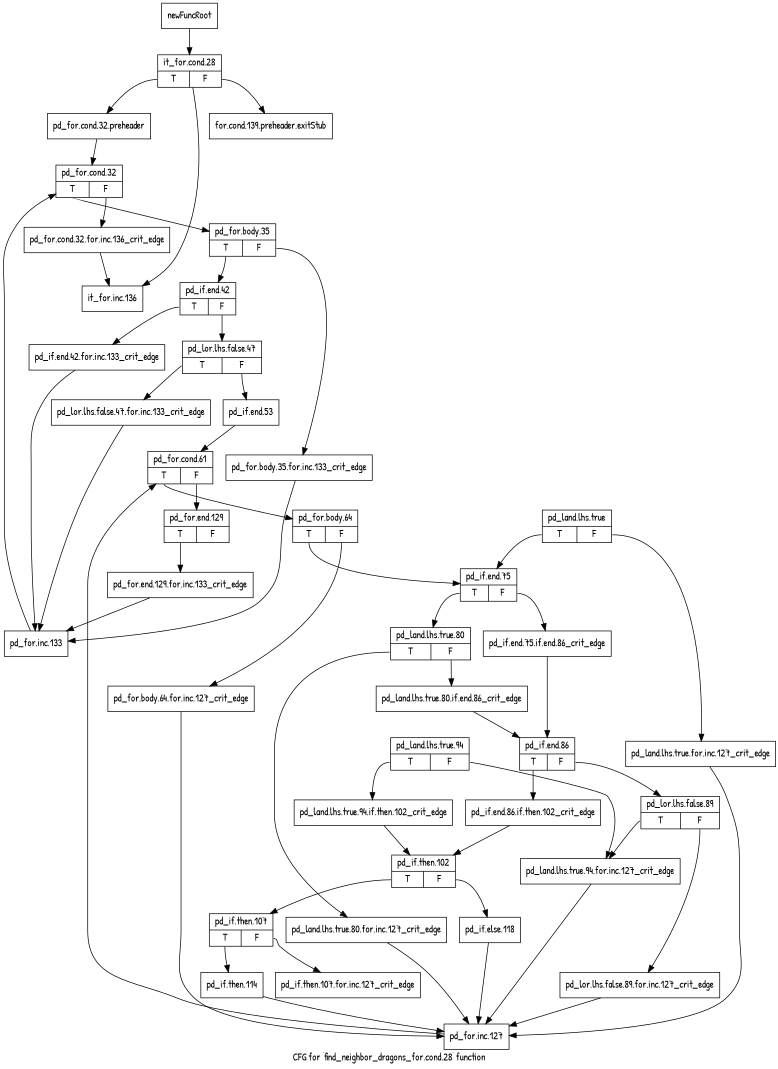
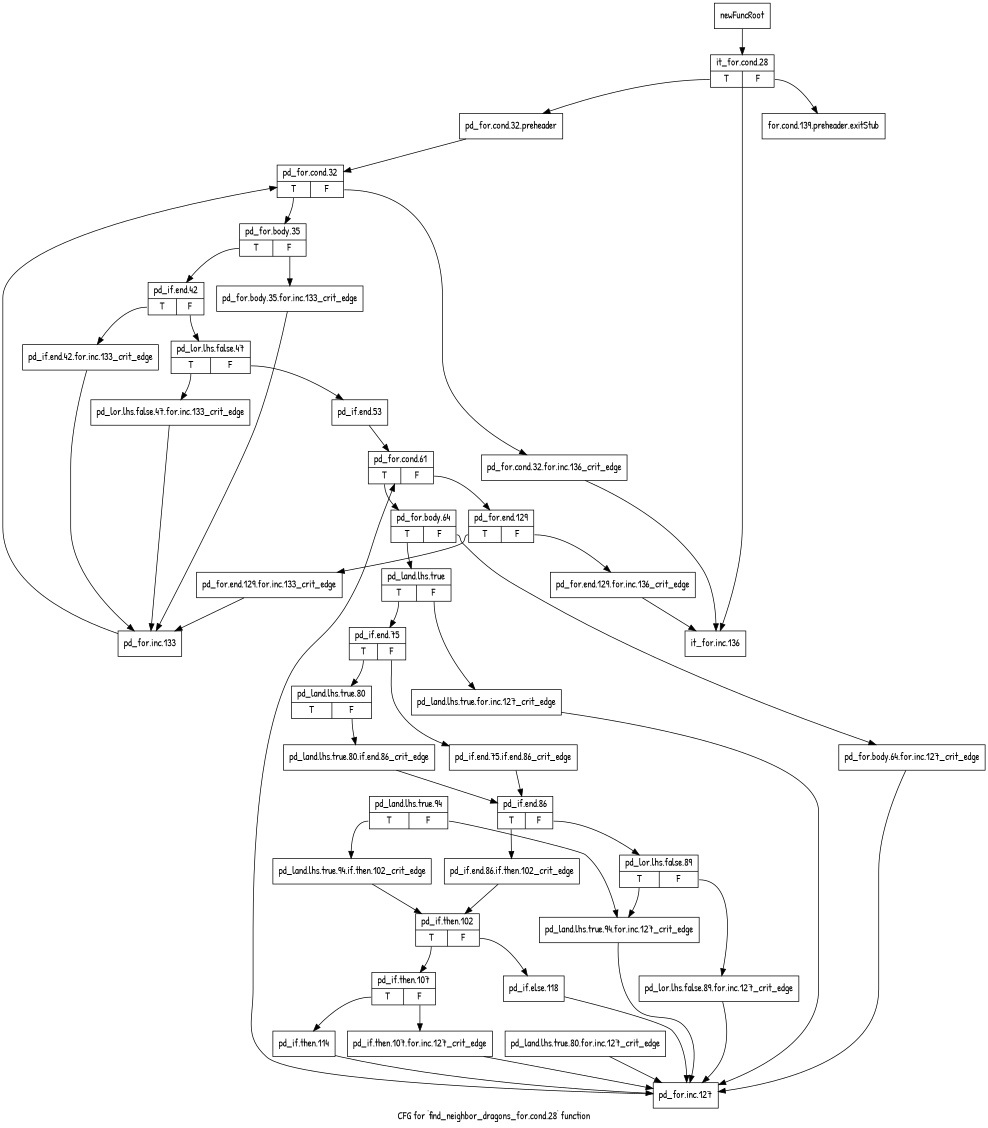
edge "pd_for.body.64" -> "pd_if.end.75": now "pd_for.body.64" -> "pd_land.lhs.true"
node "pd_for.end.129.for.inc.136_crit_edge": added
edge "pd_land.lhs.true.80" -> "pd_land.lhs.true.80.for.inc.127_crit_edge": removed
edge "pd_if.then.107.for.inc.127_crit_edge" -> "pd_for.inc.127": added
